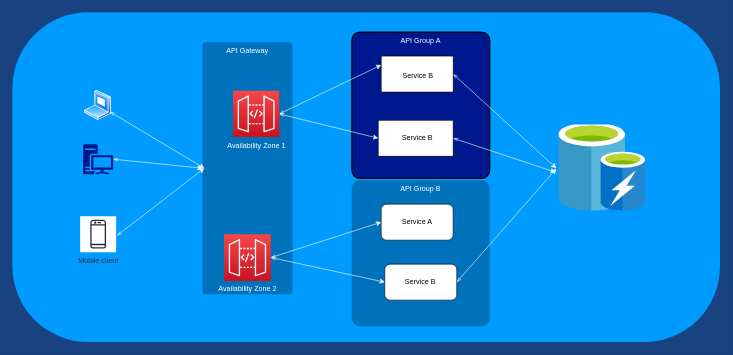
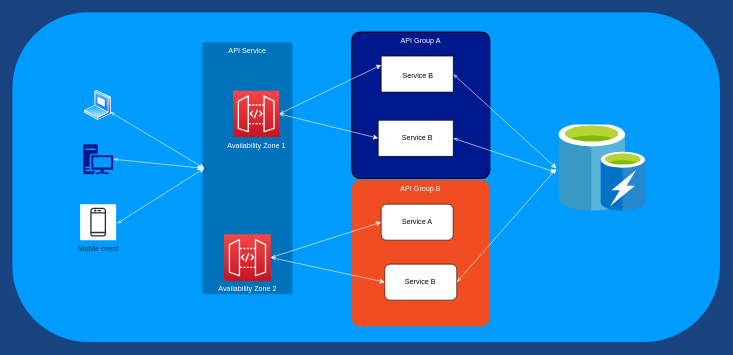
node "API Gateway": label "API Gateway" -> "API Service"
node "Mobile client": moved (98, 234) -> (98, 222)
node "API Group B": fillcolor #0072bc -> #f04d22
